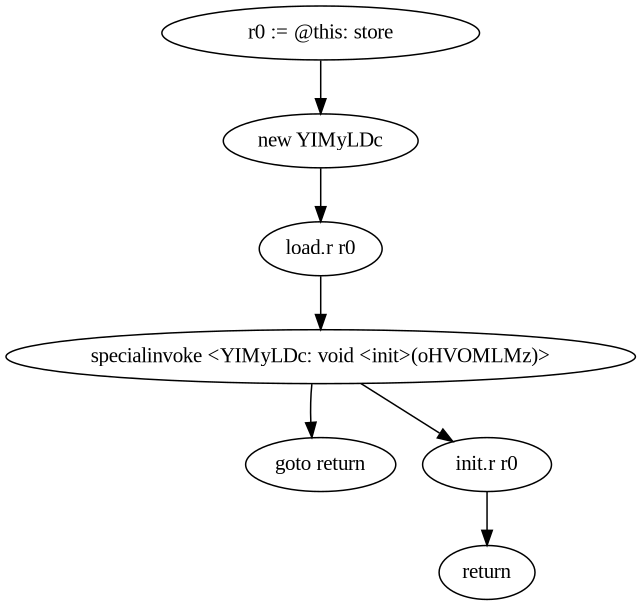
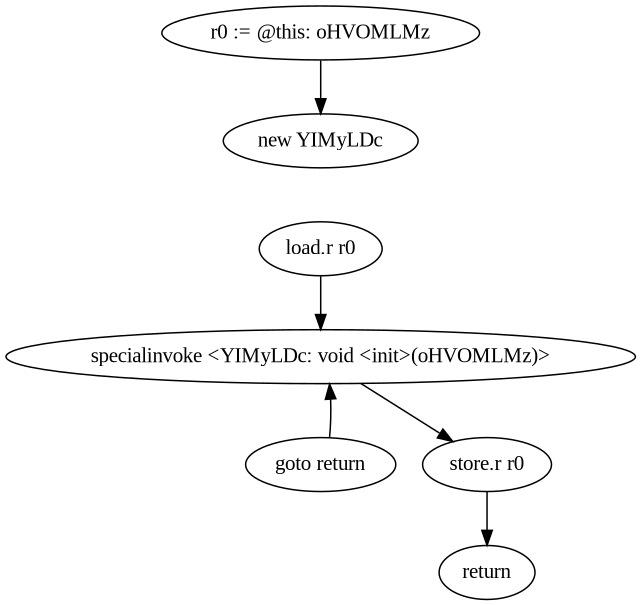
node "r0 := @this: store": label "r0 := @this: store" -> "r0 := @this: oHVOMLMz"
edge "new YIMyLDc" -> "load.r r0": removed
edge "specialinvoke <YIMyLDc: void <init>(oHVOMLMz)>" -> "goto return": reversed
node "init.r r0": label "init.r r0" -> "store.r r0"
